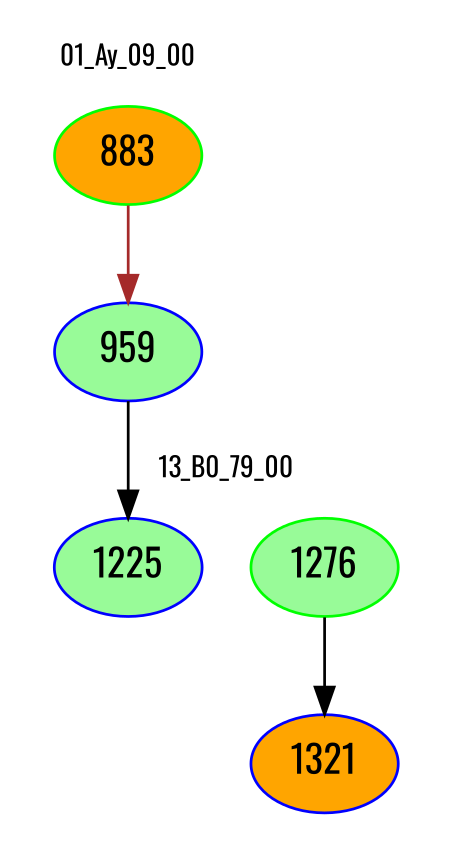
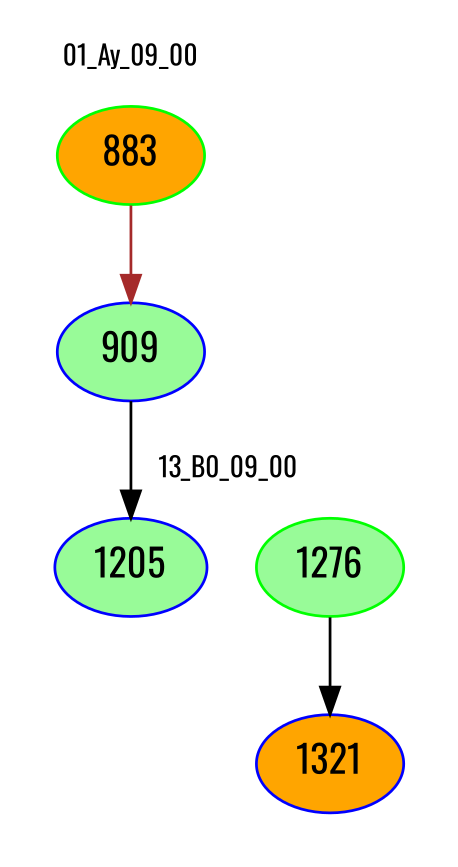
node "959": label "959" -> "909"
cluster "13_B0_79_00": label "13_B0_79_00" -> "13_B0_09_00"
node "1225": label "1225" -> "1205"
